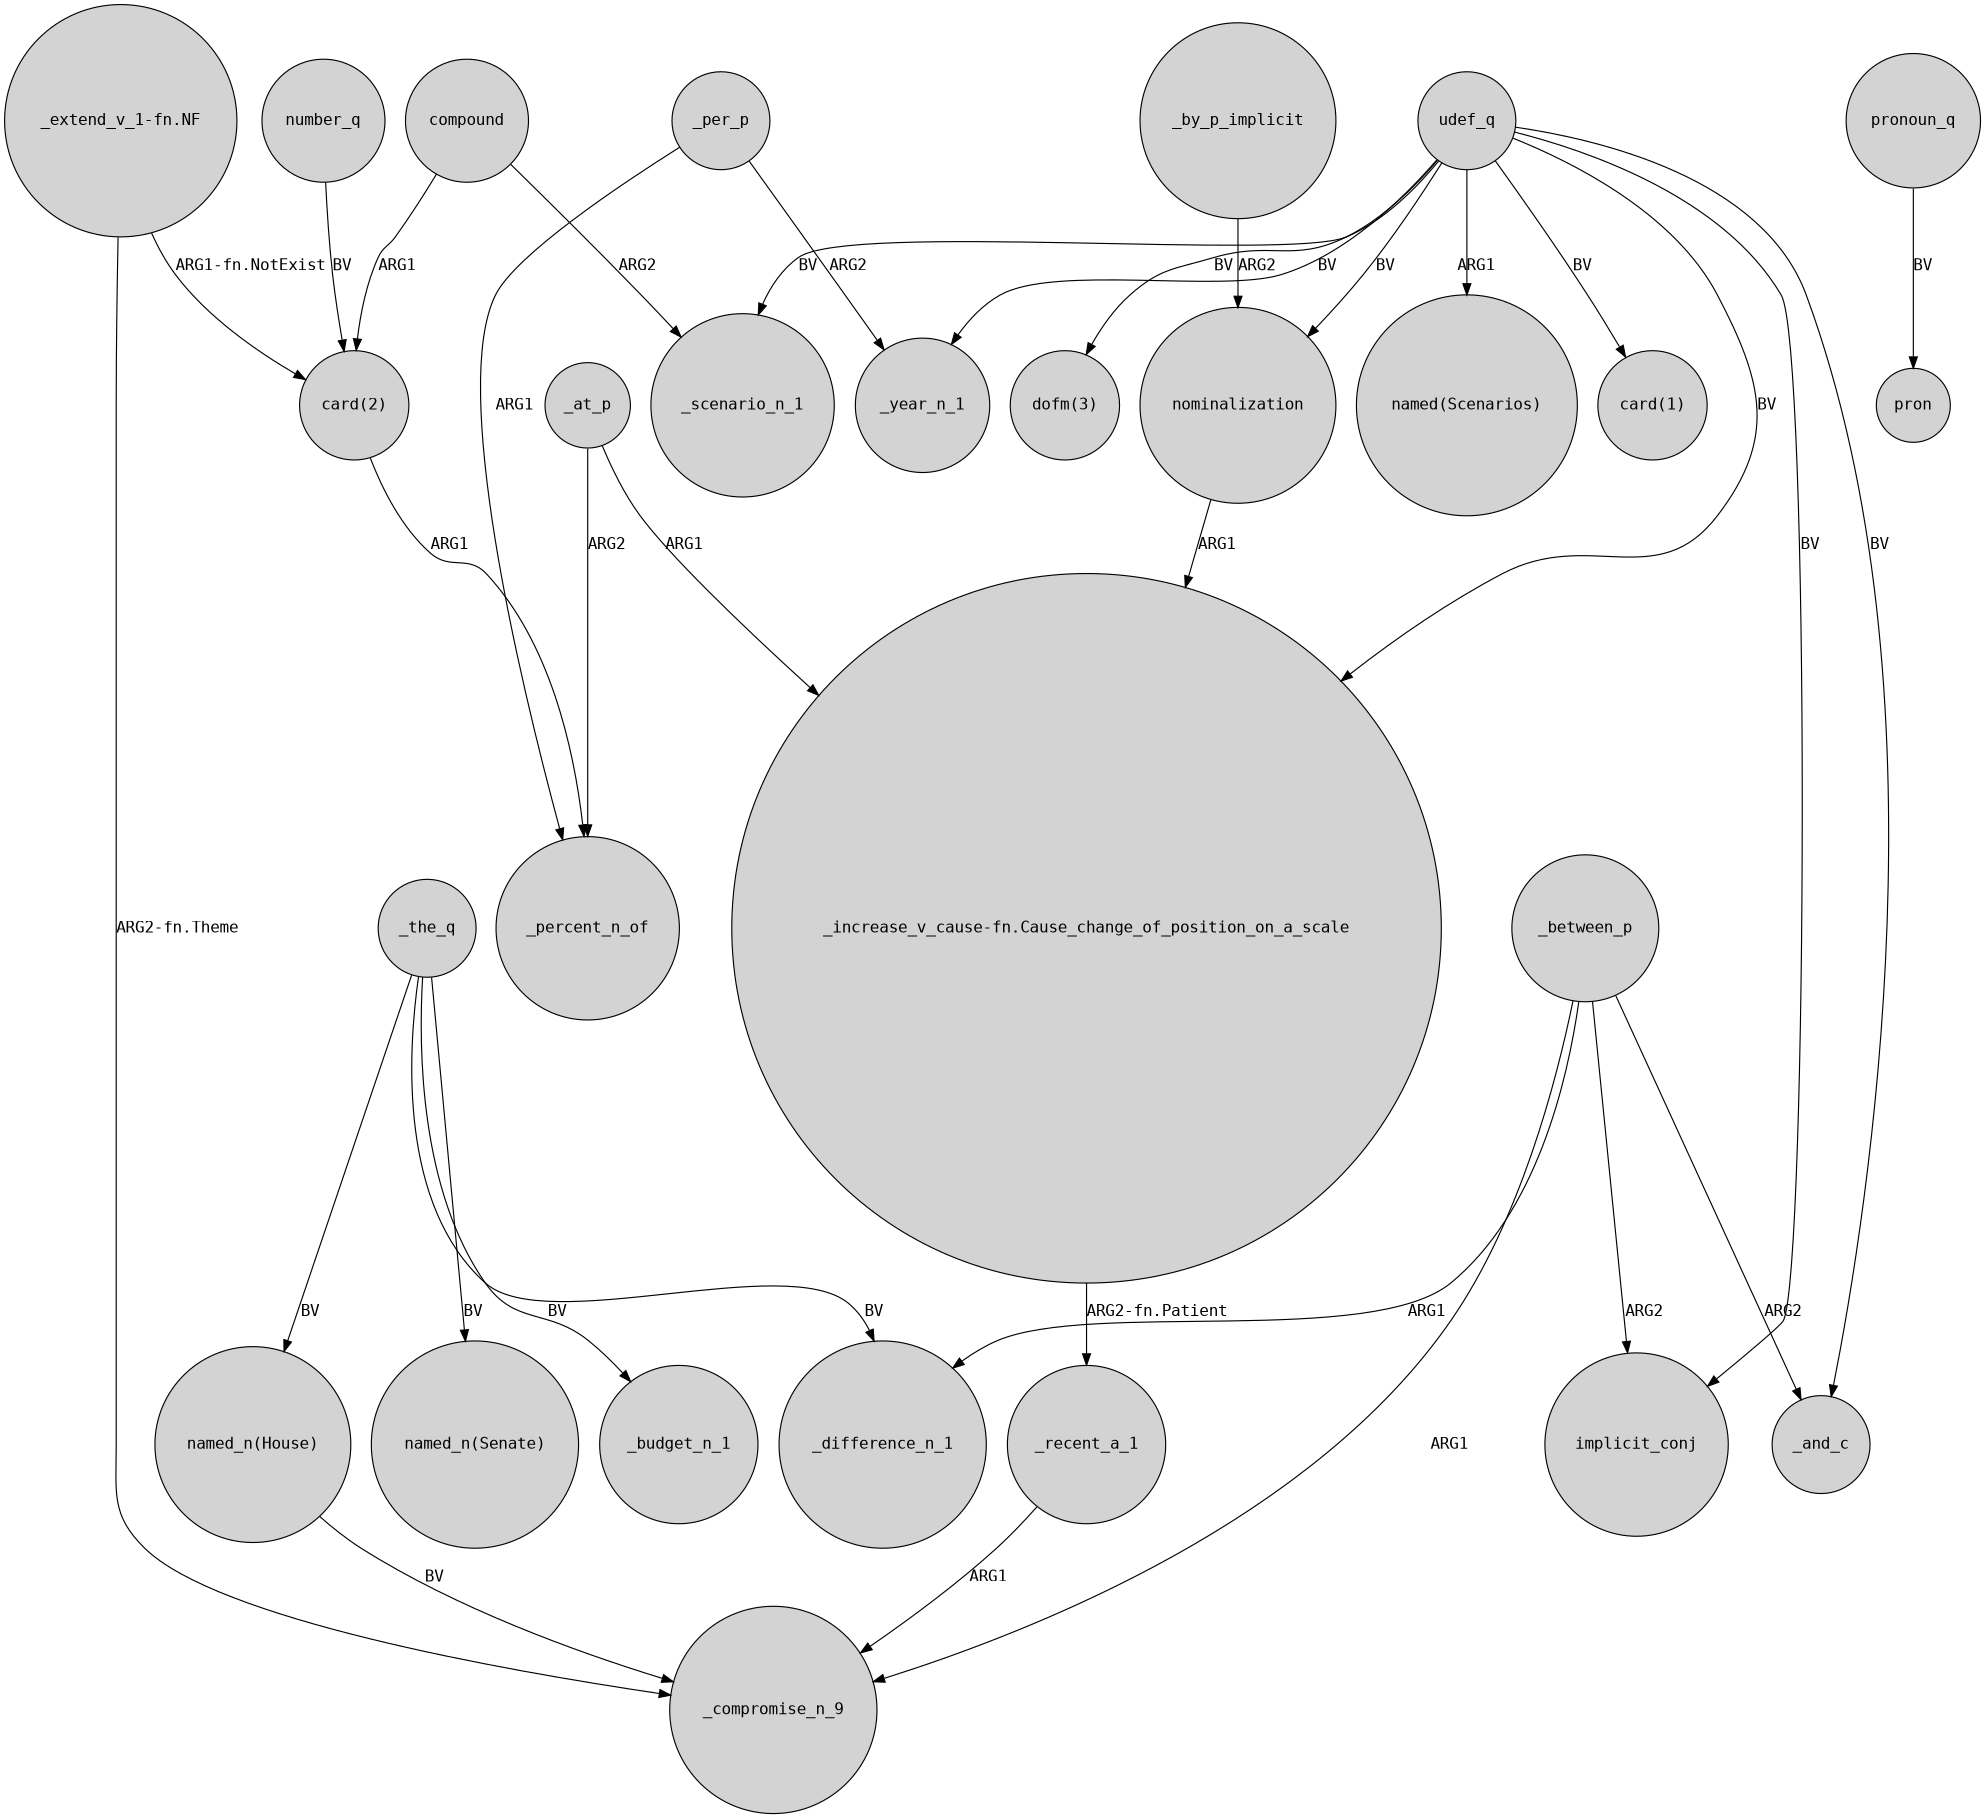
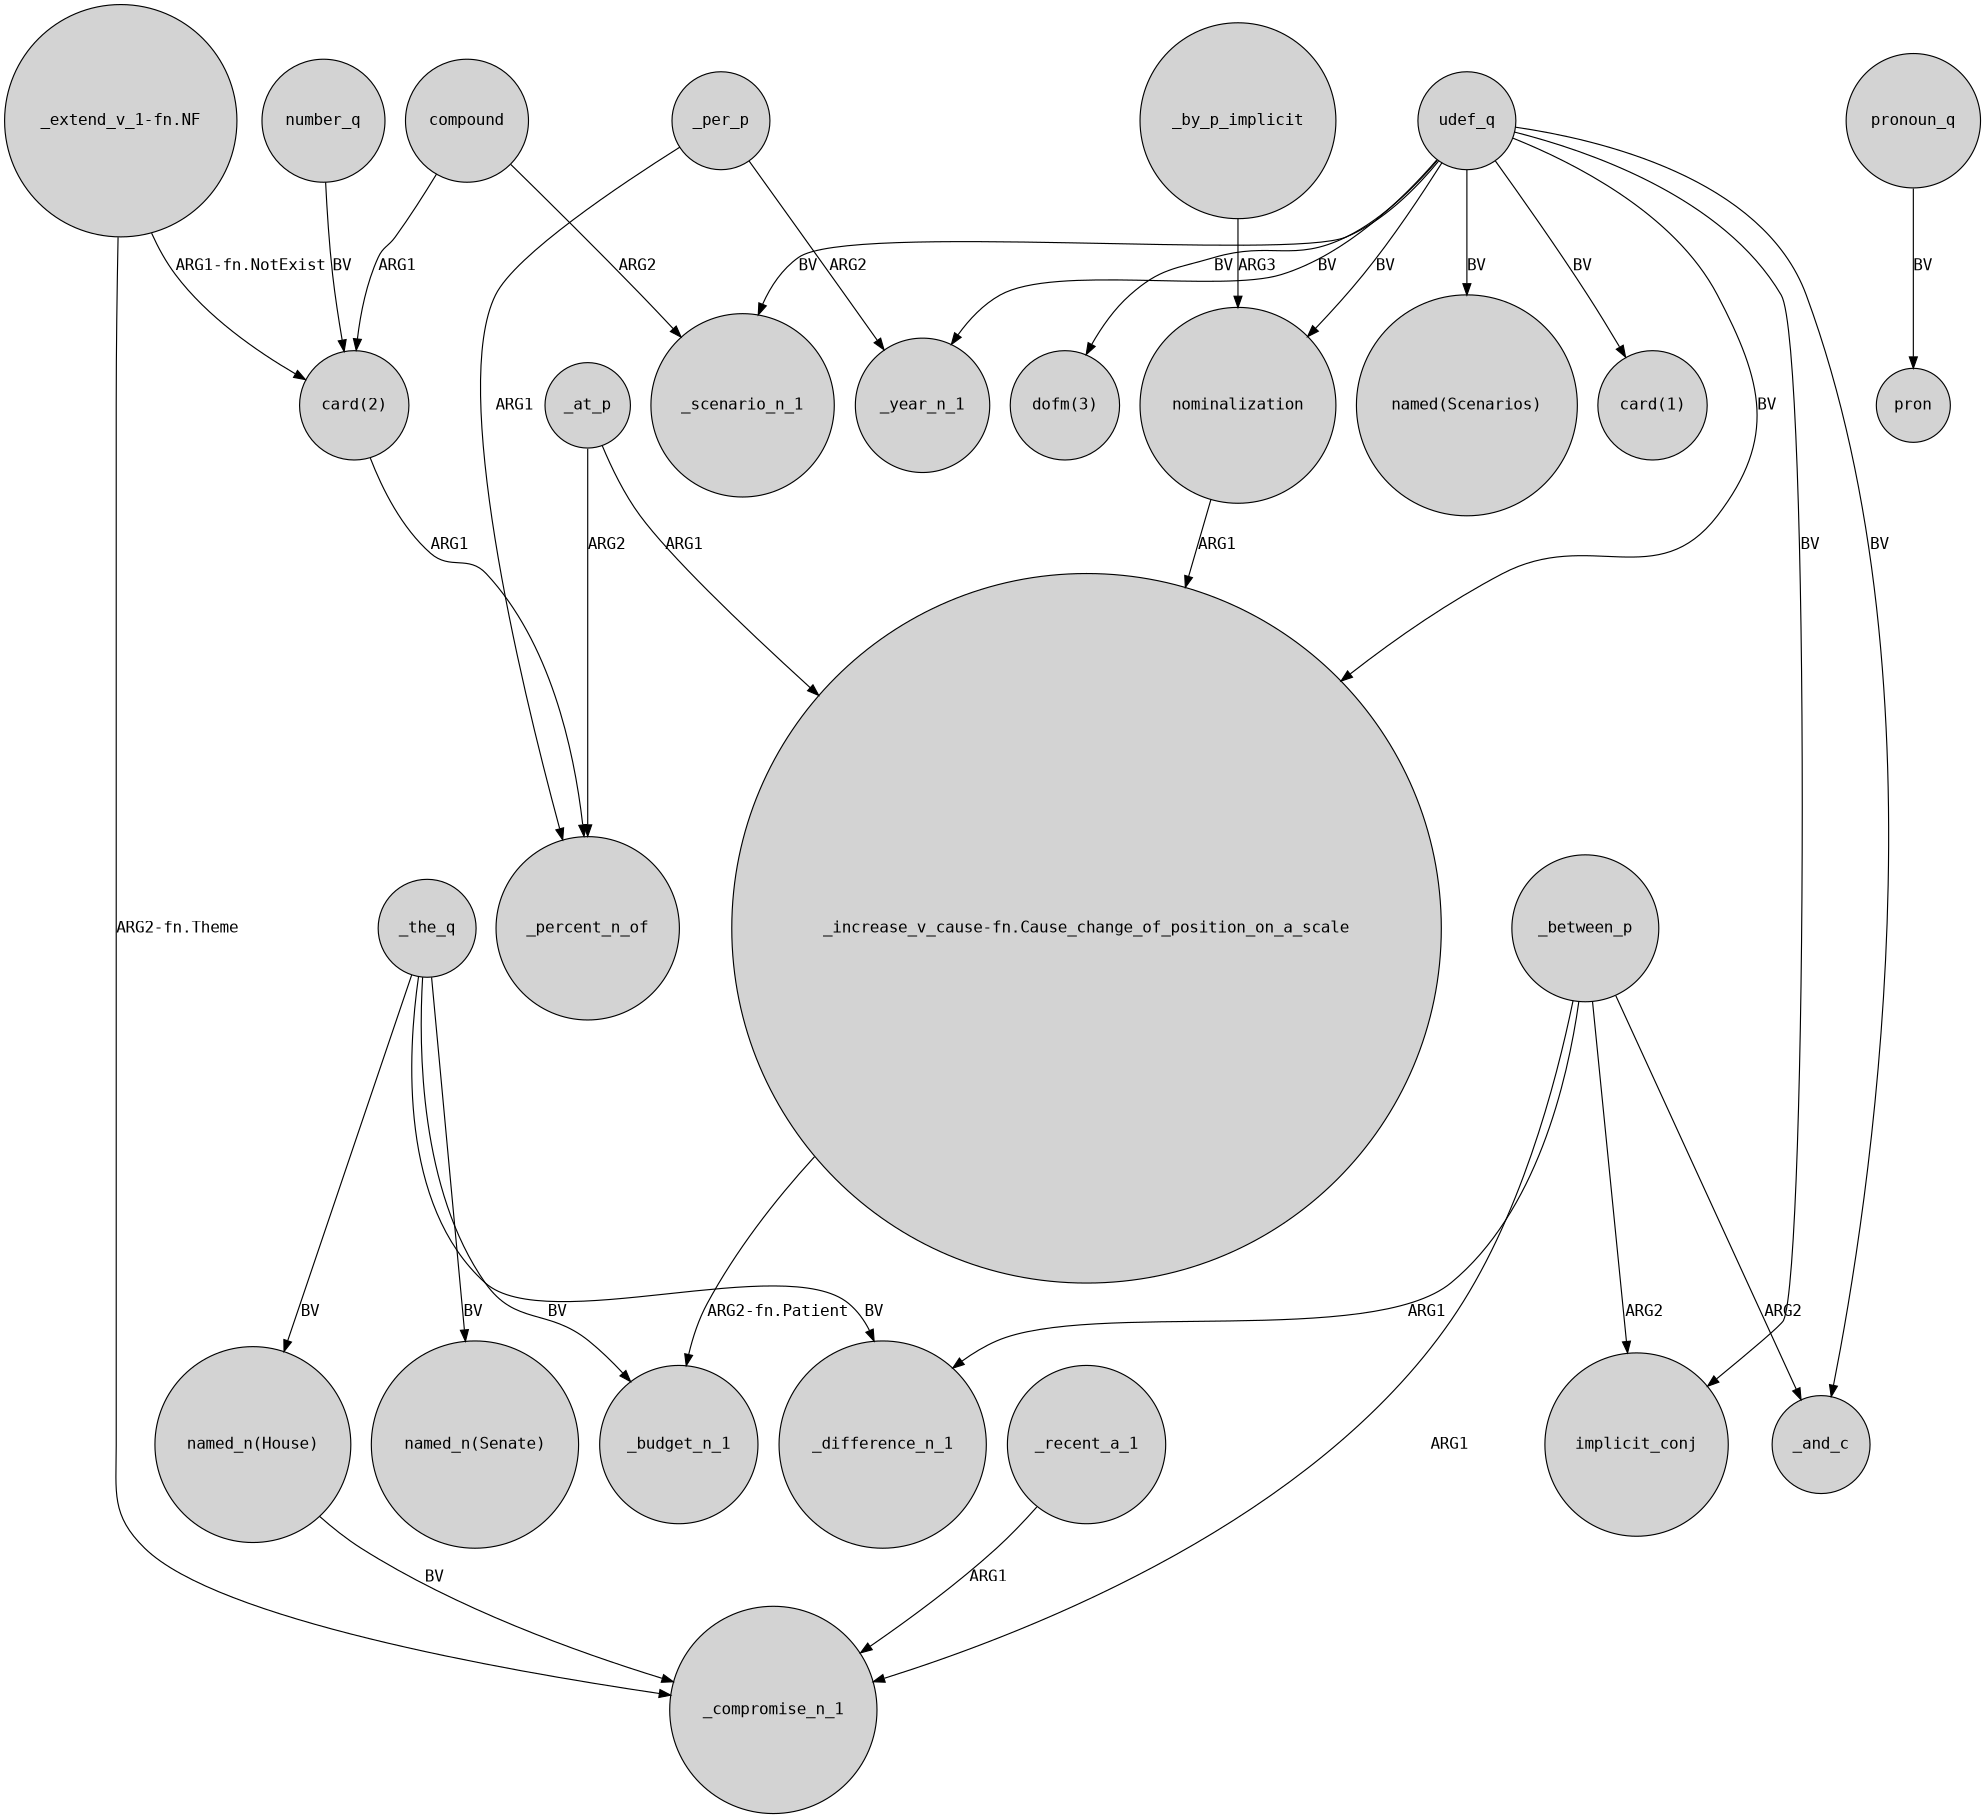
edge "_by_p_implicit" -> "nominalization": label "ARG2" -> "ARG3"
edge "udef_q" -> "named(Scenarios)": label "ARG1" -> "BV"
edge "_increase_v_cause-fn.Cause_change_of_position_on_a_scale" -> "_recent_a_1": now "_increase_v_cause-fn.Cause_change_of_position_on_a_scale" -> "_budget_n_1"
node "_compromise_n_9": label "_compromise_n_9" -> "_compromise_n_1"
